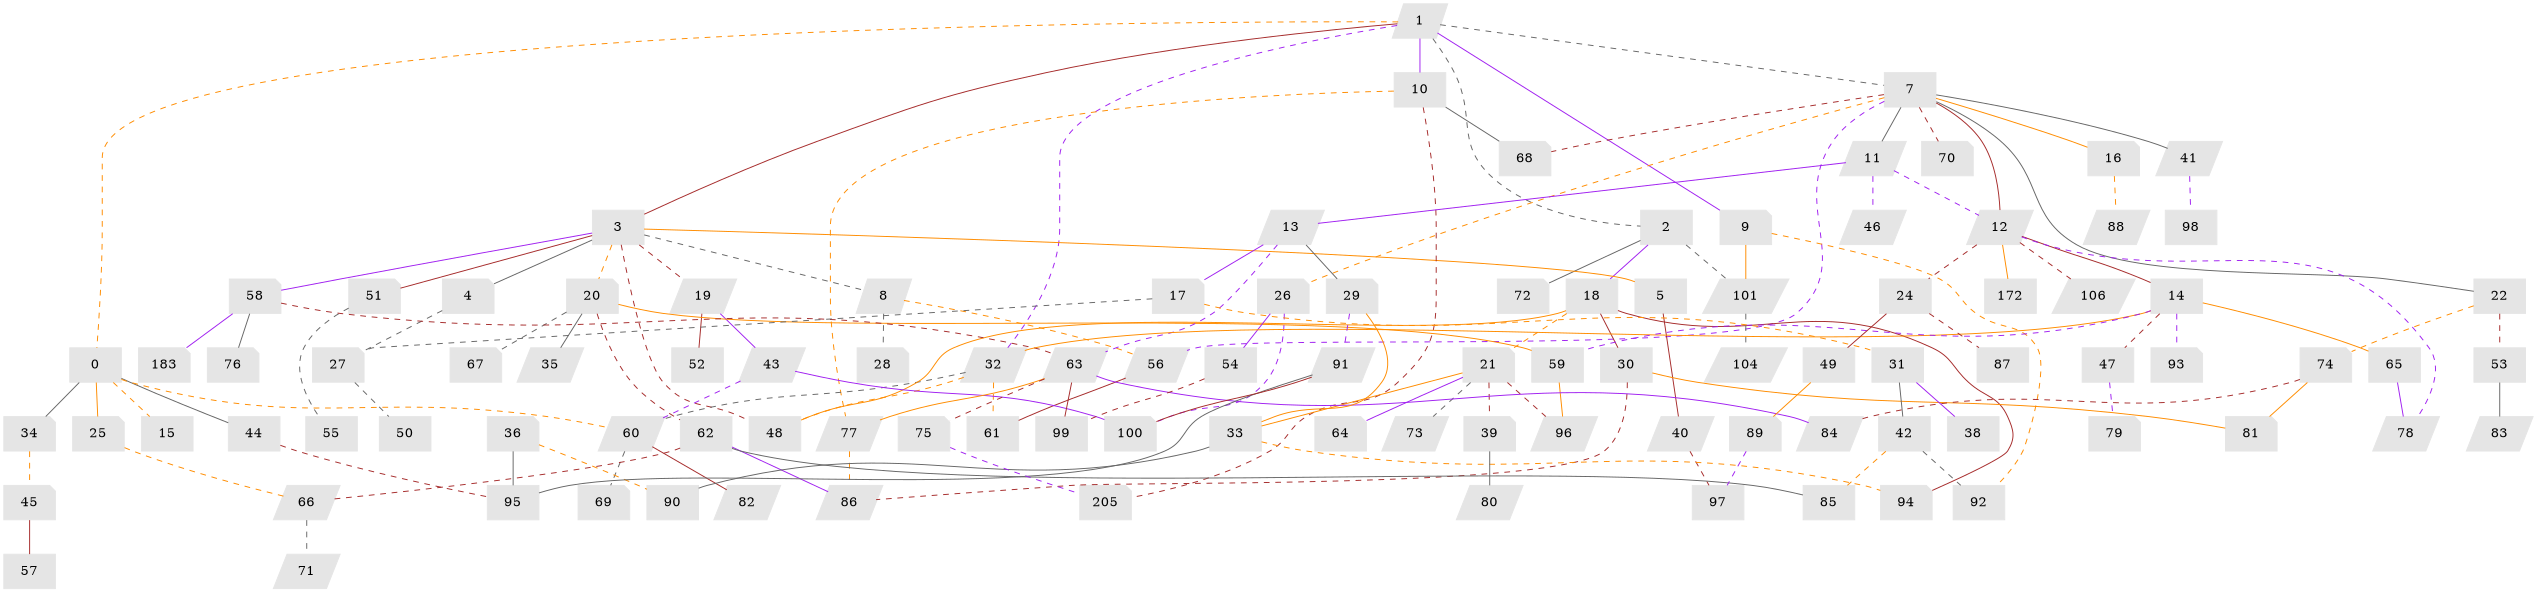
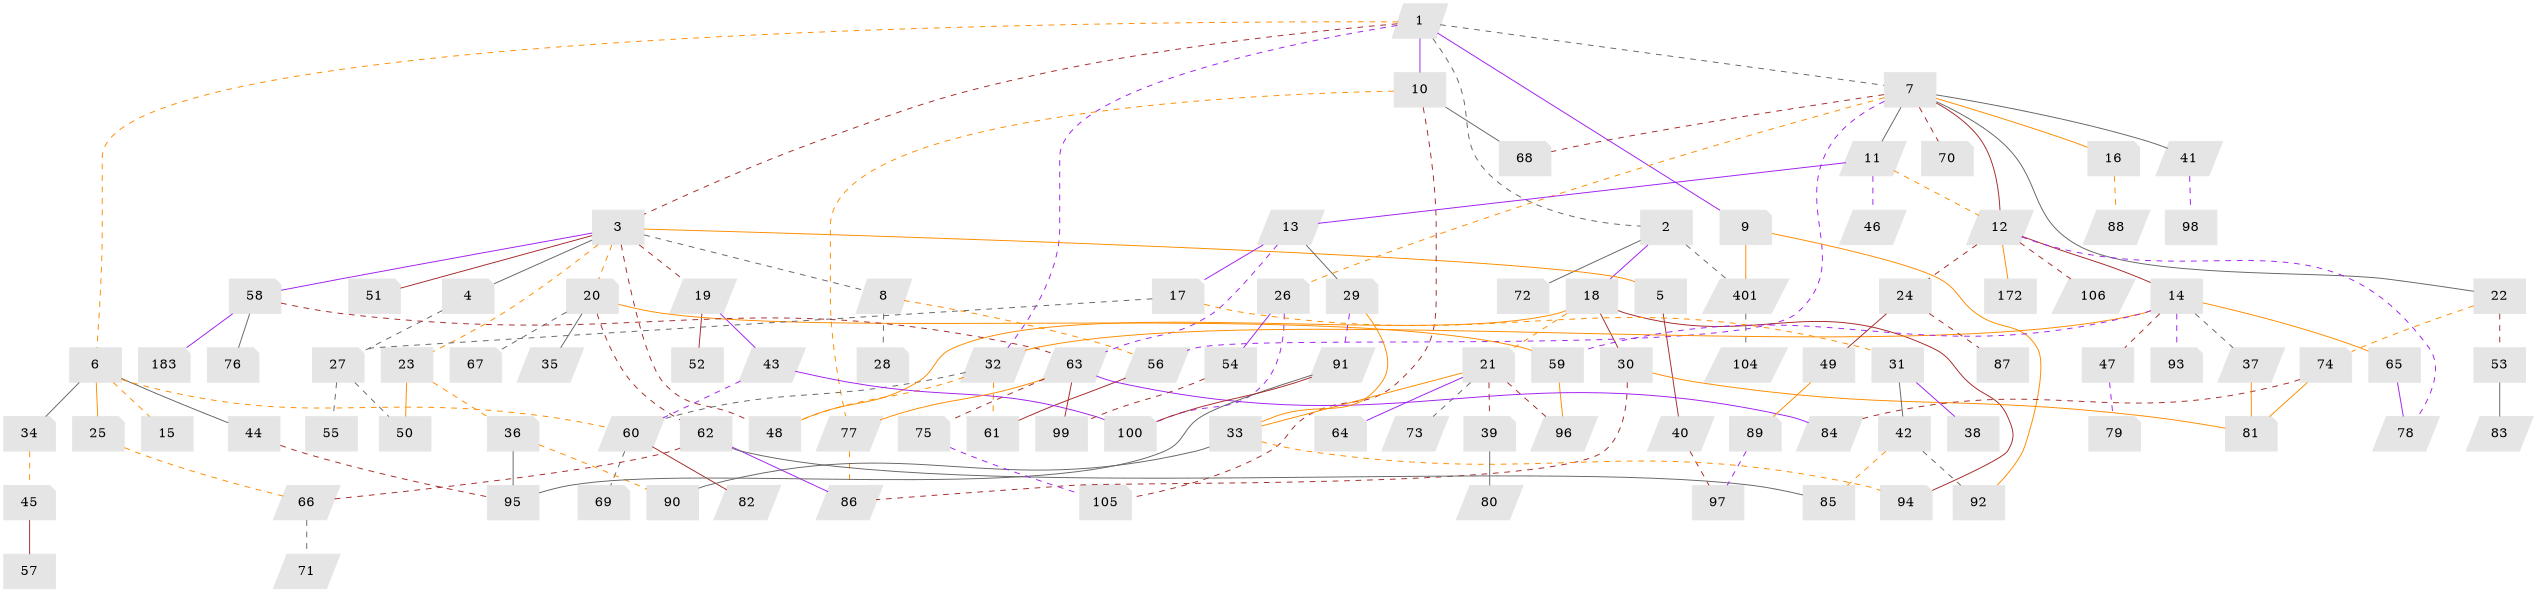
edge "1" -- "3": style solid -> dashed
edge "11" -- "12": color purple -> darkorange
node "101": label "101" -> "401"
edge "9" -- "92": style dashed -> solid
edge "51" -- "55": now "27" -- "55"
node "0": label "0" -> "6"
node "23": added
node "37": added
node "205": label "205" -> "105"
